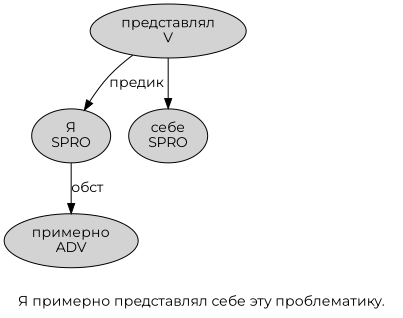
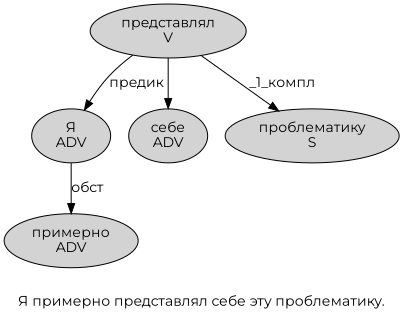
node "Я SPRO": label "Я SPRO" -> "Я ADV"
node "себе SPRO": label "себе SPRO" -> "себе ADV"
node "проблематику S": added
